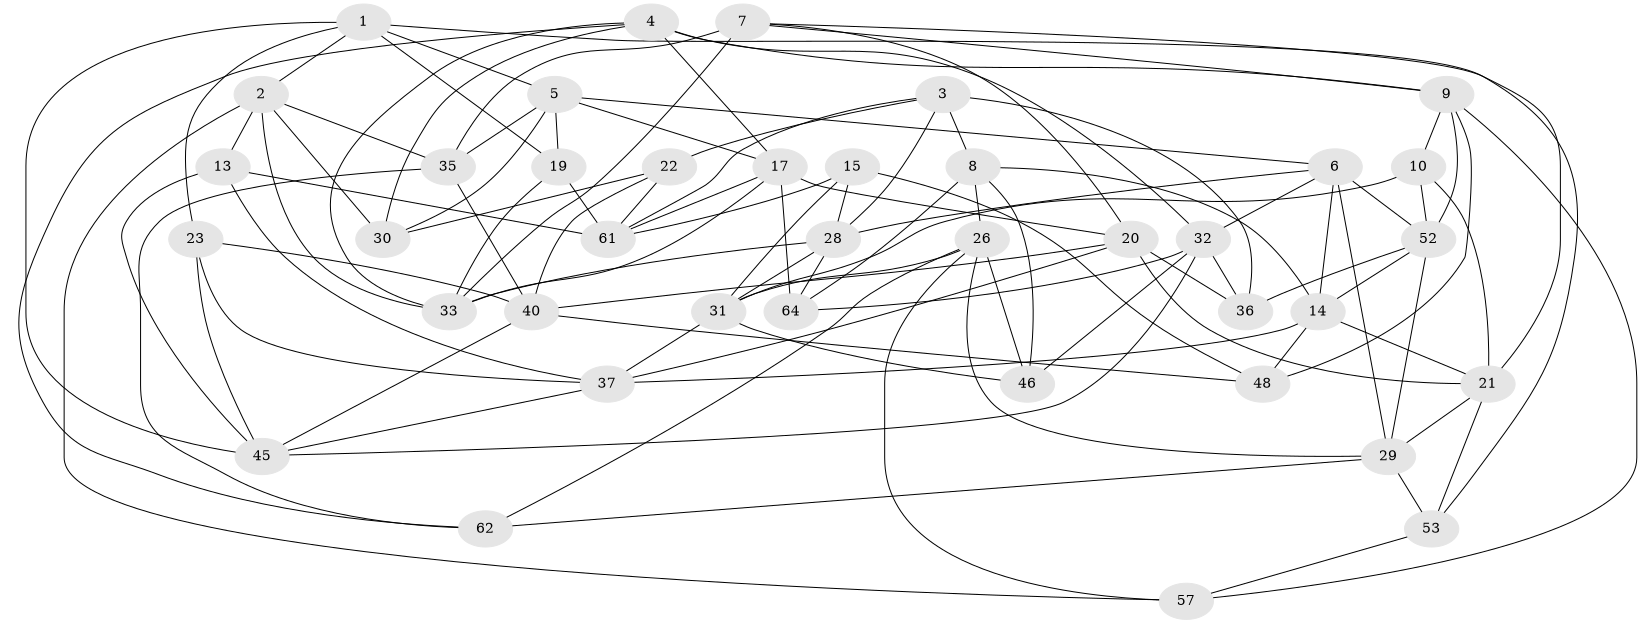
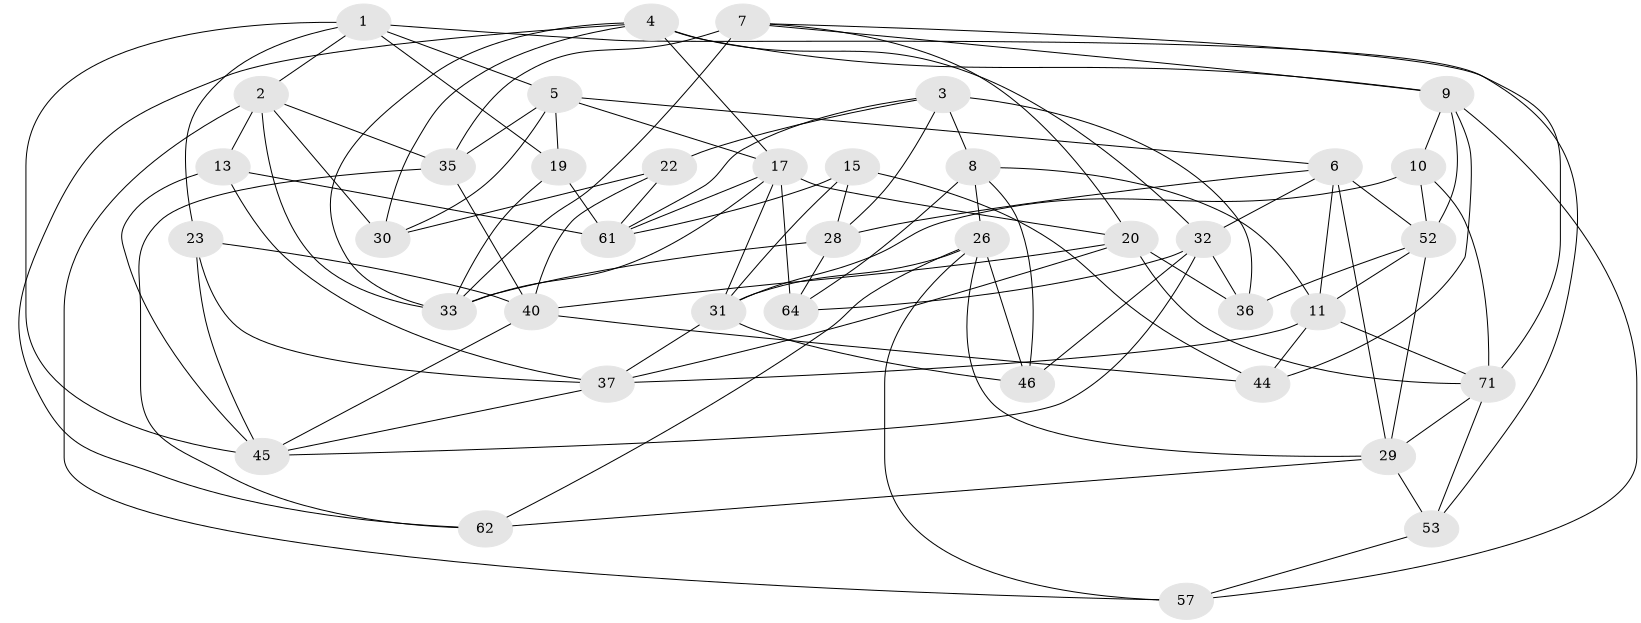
edge "28" -- "31": now "17" -- "31"
node "14": label "14" -> "11"
node "48": label "48" -> "44"
node "21": label "21" -> "71"
